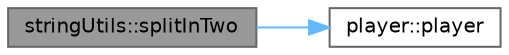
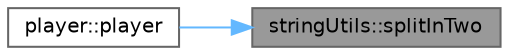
edge "stringUtils::splitInTwo" -> "player::player": reversed
